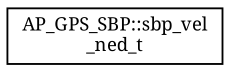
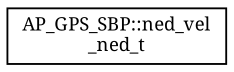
node "AP_GPS_SBP::sbp_vel _ned_t": label "AP_GPS_SBP::sbp_vel _ned_t" -> "AP_GPS_SBP::ned_vel _ned_t"
